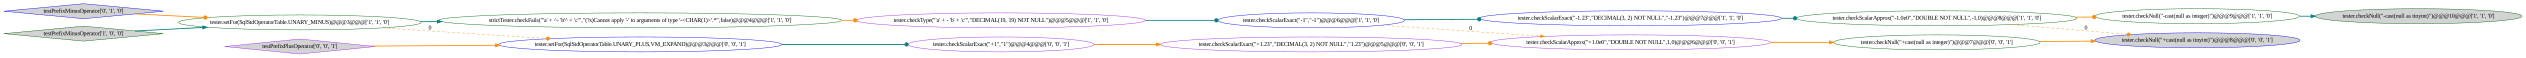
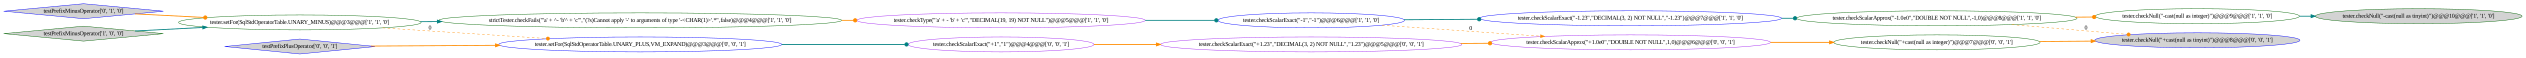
node "testPrefixPlusOperator['0', '0', '1']": color purple -> blue
